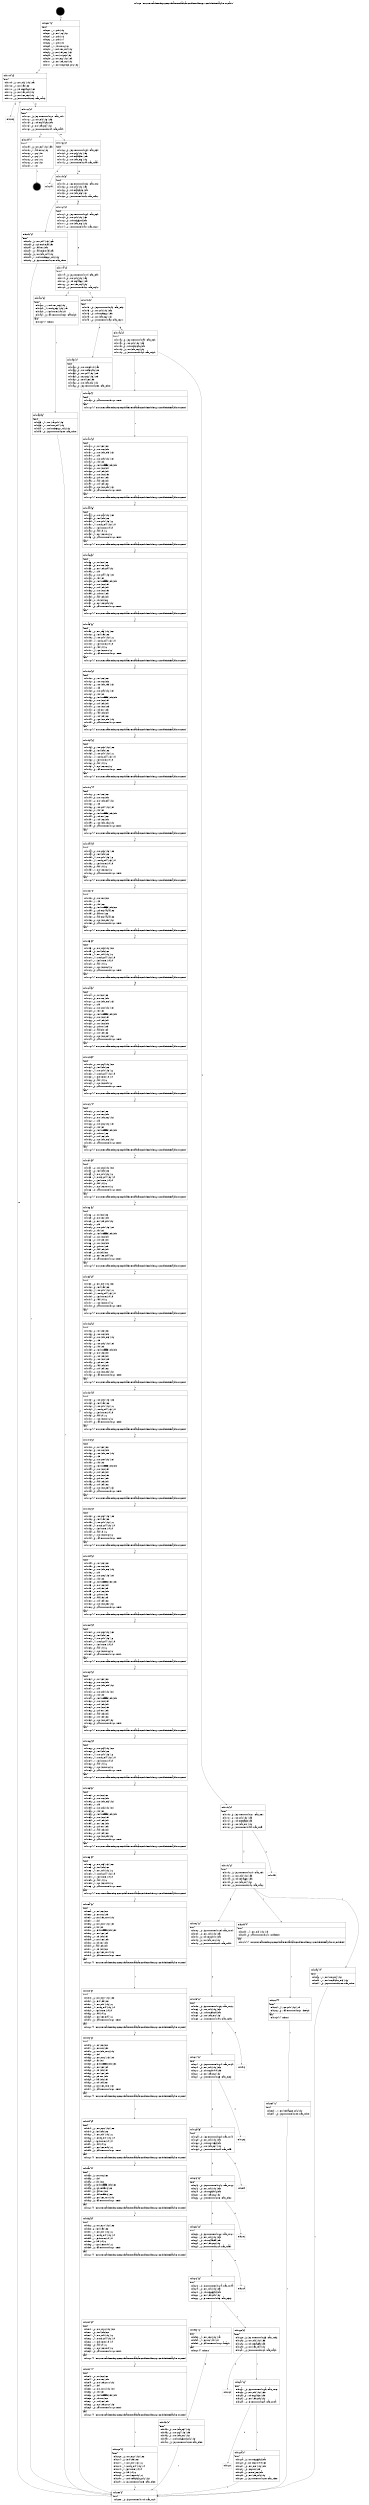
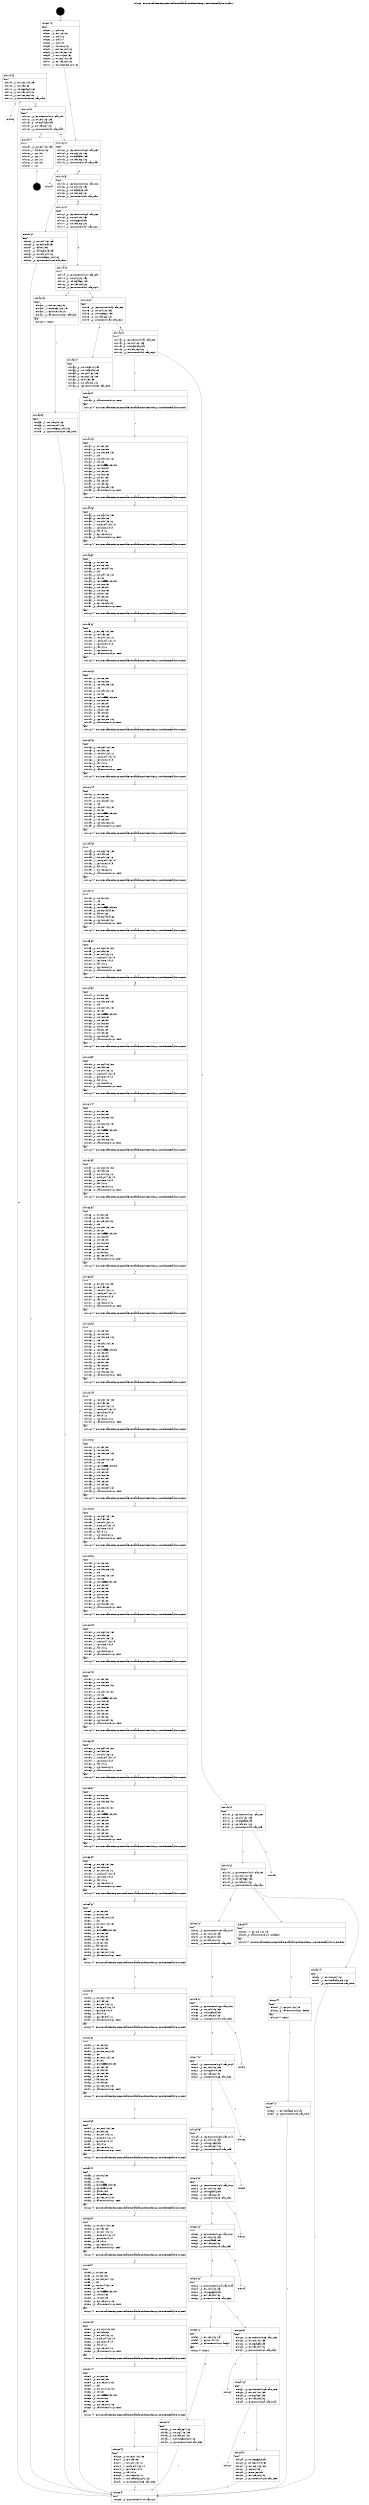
edge "0x4016e0 [43]" -> "0x40170b [23]": now "0x4016e0 [43]" -> "0x401738 [22]"
node "0x401fef [44]": added
